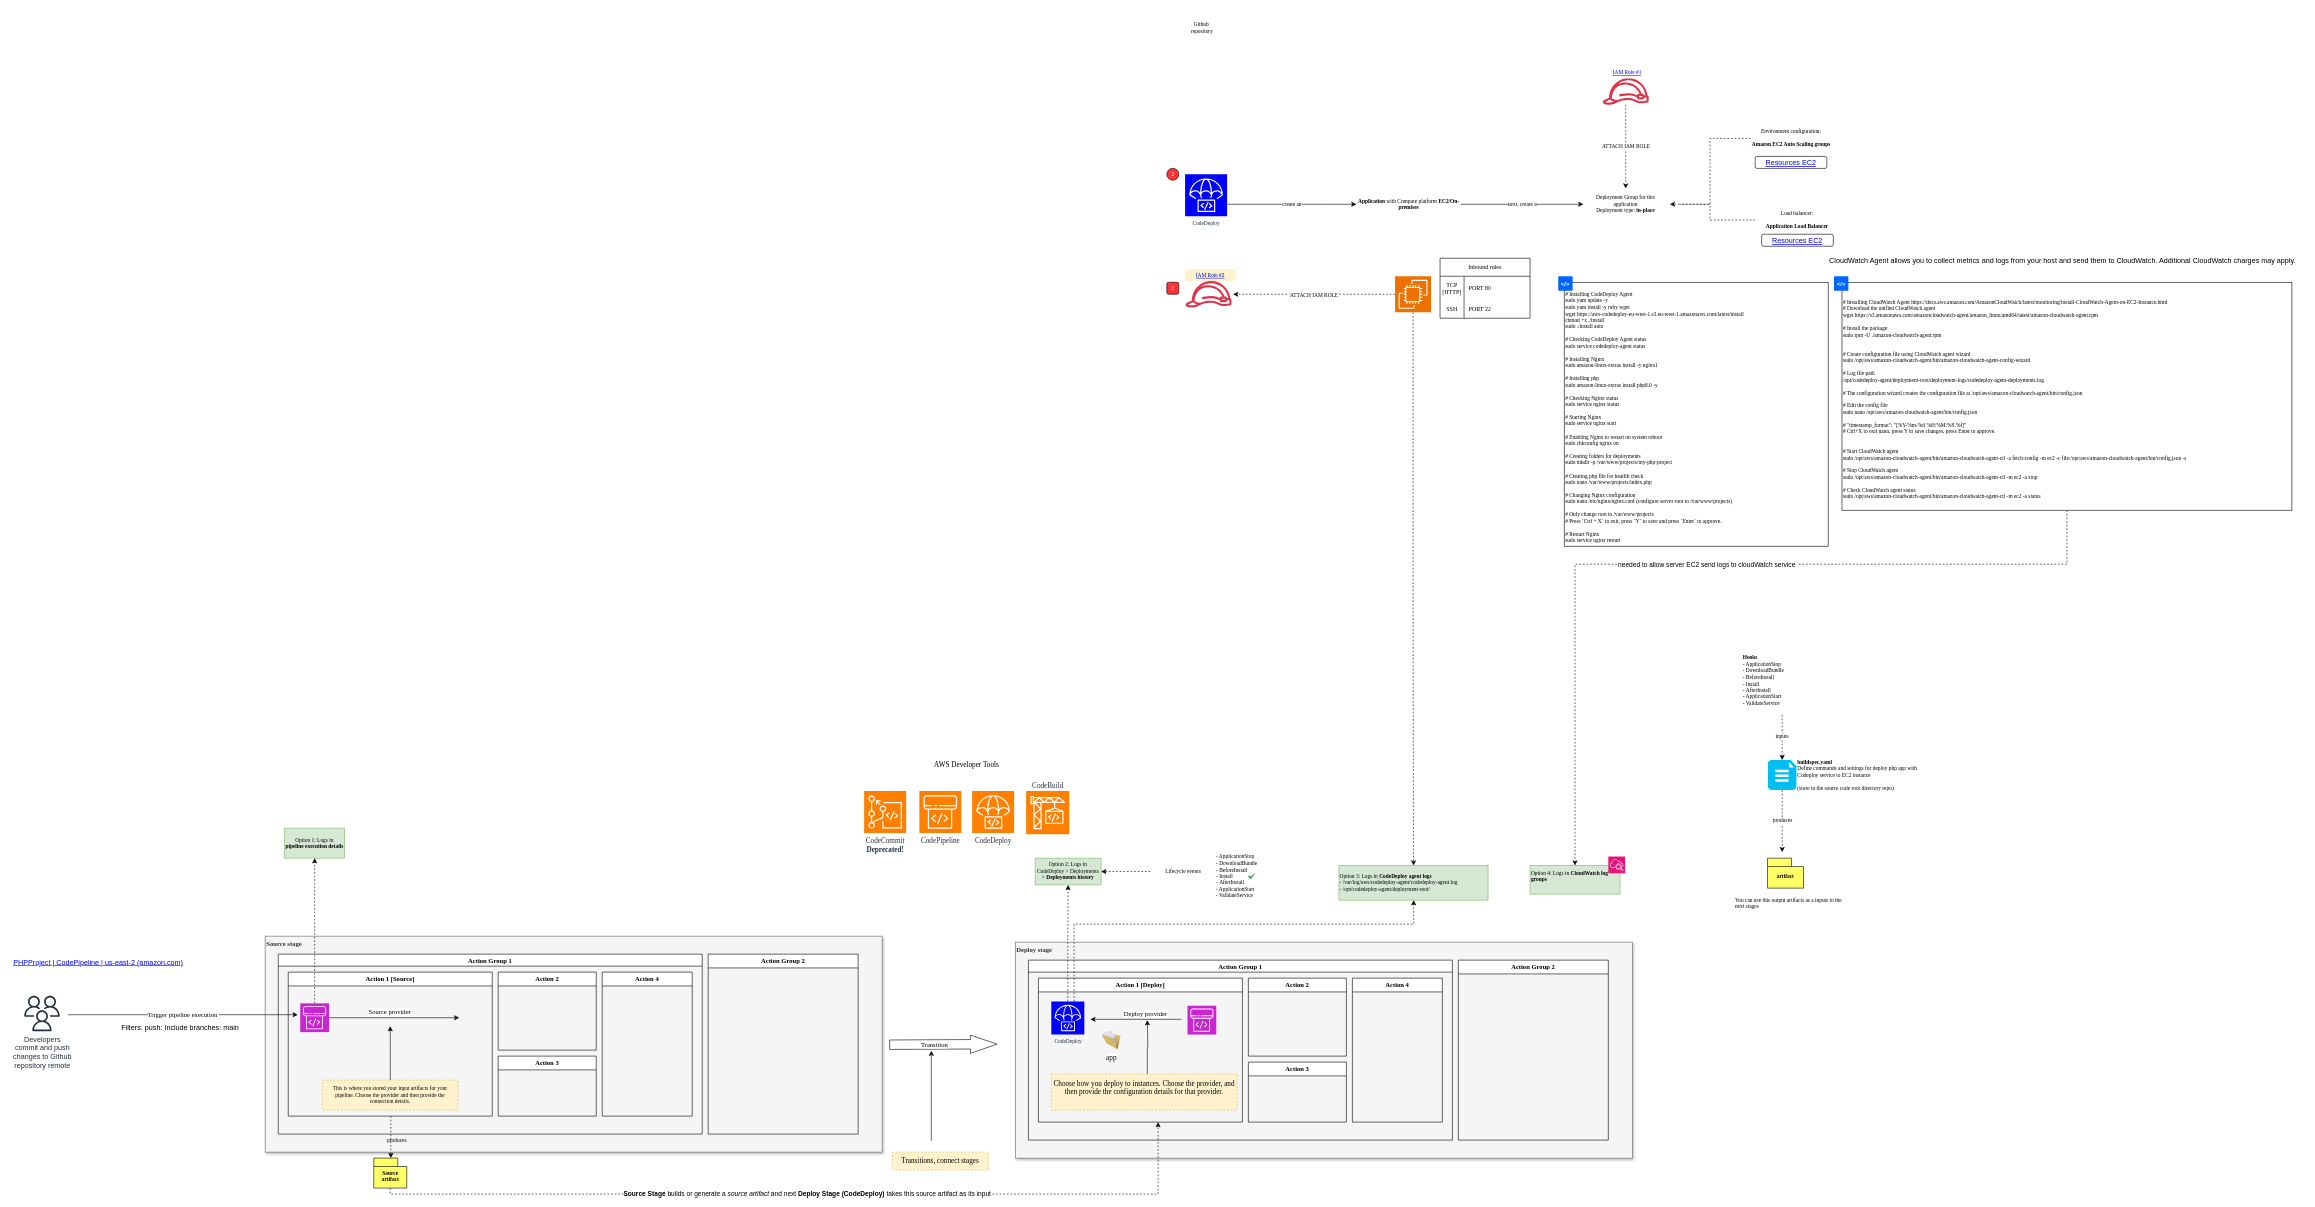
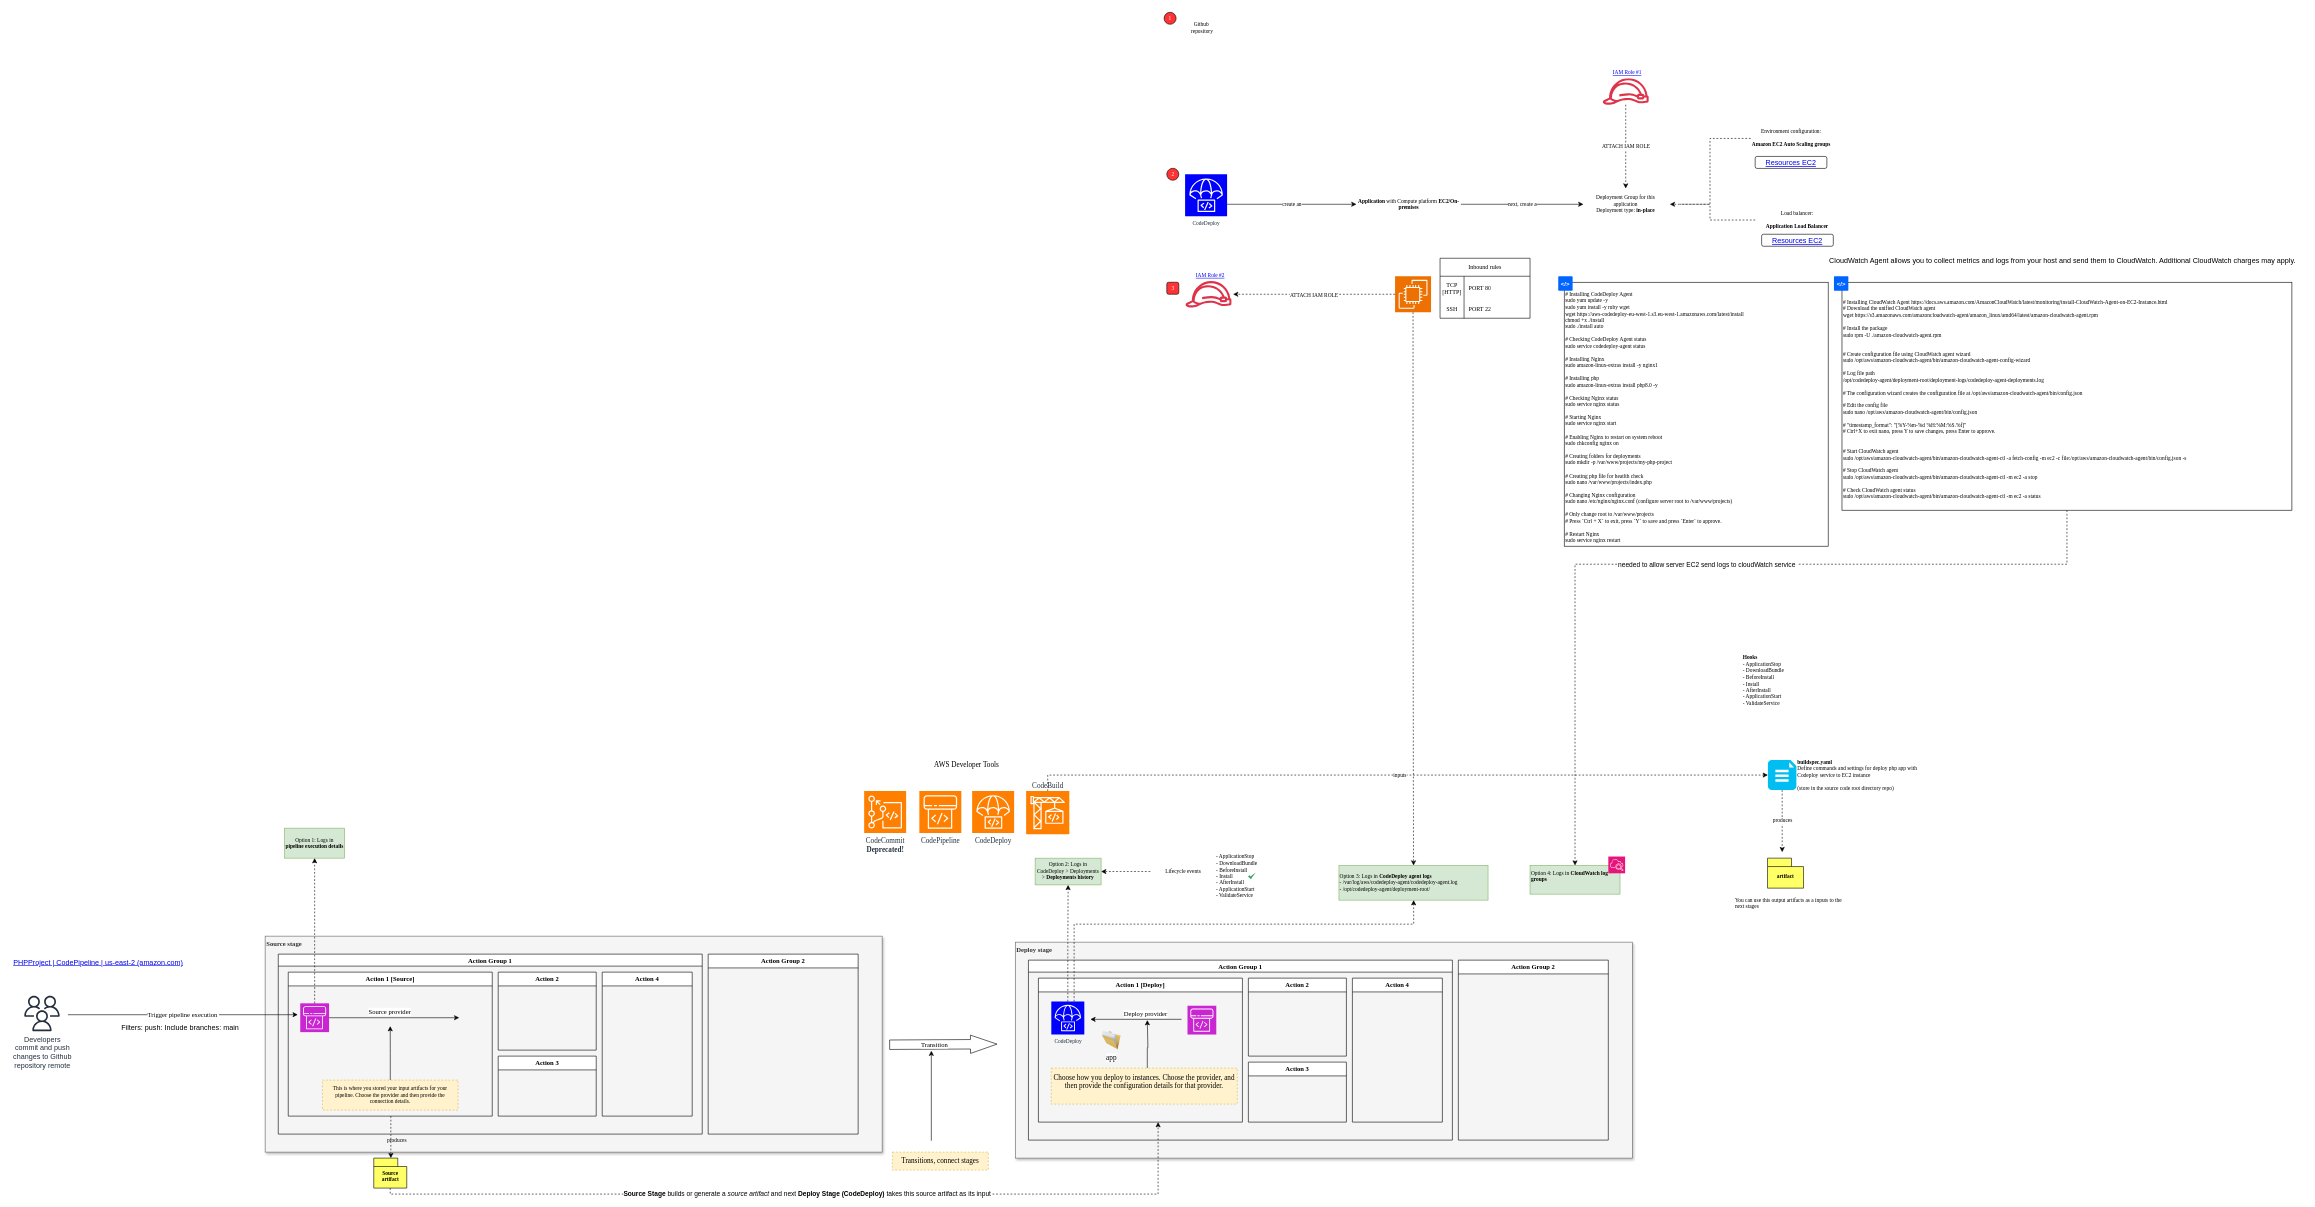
node "1": added
node "IAM Role #2": fillcolor #fff2cc -> #ffffff
edge "Hooks - ApplicationStop - DownloadBundle - BeforeInstall - Install - AfterInstall - ApplicationStart - ValidateService" -> "buildspec.yaml Define commands and settings for deploy php app with Codeploy service to EC2 instance (store in the source code root directory repo)": now "CodeBuild" -> "buildspec.yaml Define commands and settings for deploy php app with Codeploy service to EC2 instance (store in the source code root directory repo)"
node "Choose how you deploy to instances. Choose the provider, and then provide the configuration details for that provider.": moved (1145, 1092) -> (1145, 1086)
